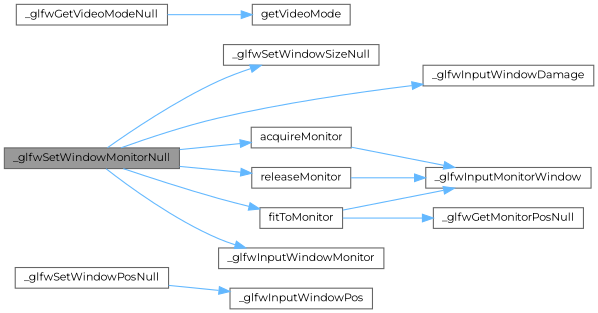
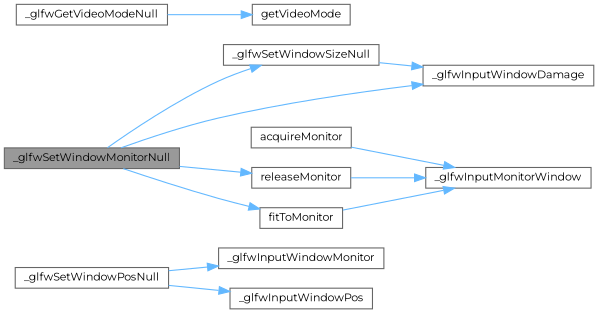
edge "_glfwSetWindowSizeNull" -> "_glfwInputWindowDamage": added
edge "_glfwSetWindowMonitorNull" -> "acquireMonitor": removed
edge "_glfwSetWindowMonitorNull" -> "_glfwInputWindowMonitor": now "_glfwSetWindowPosNull" -> "_glfwInputWindowMonitor"
node "_glfwGetMonitorPosNull": removed
